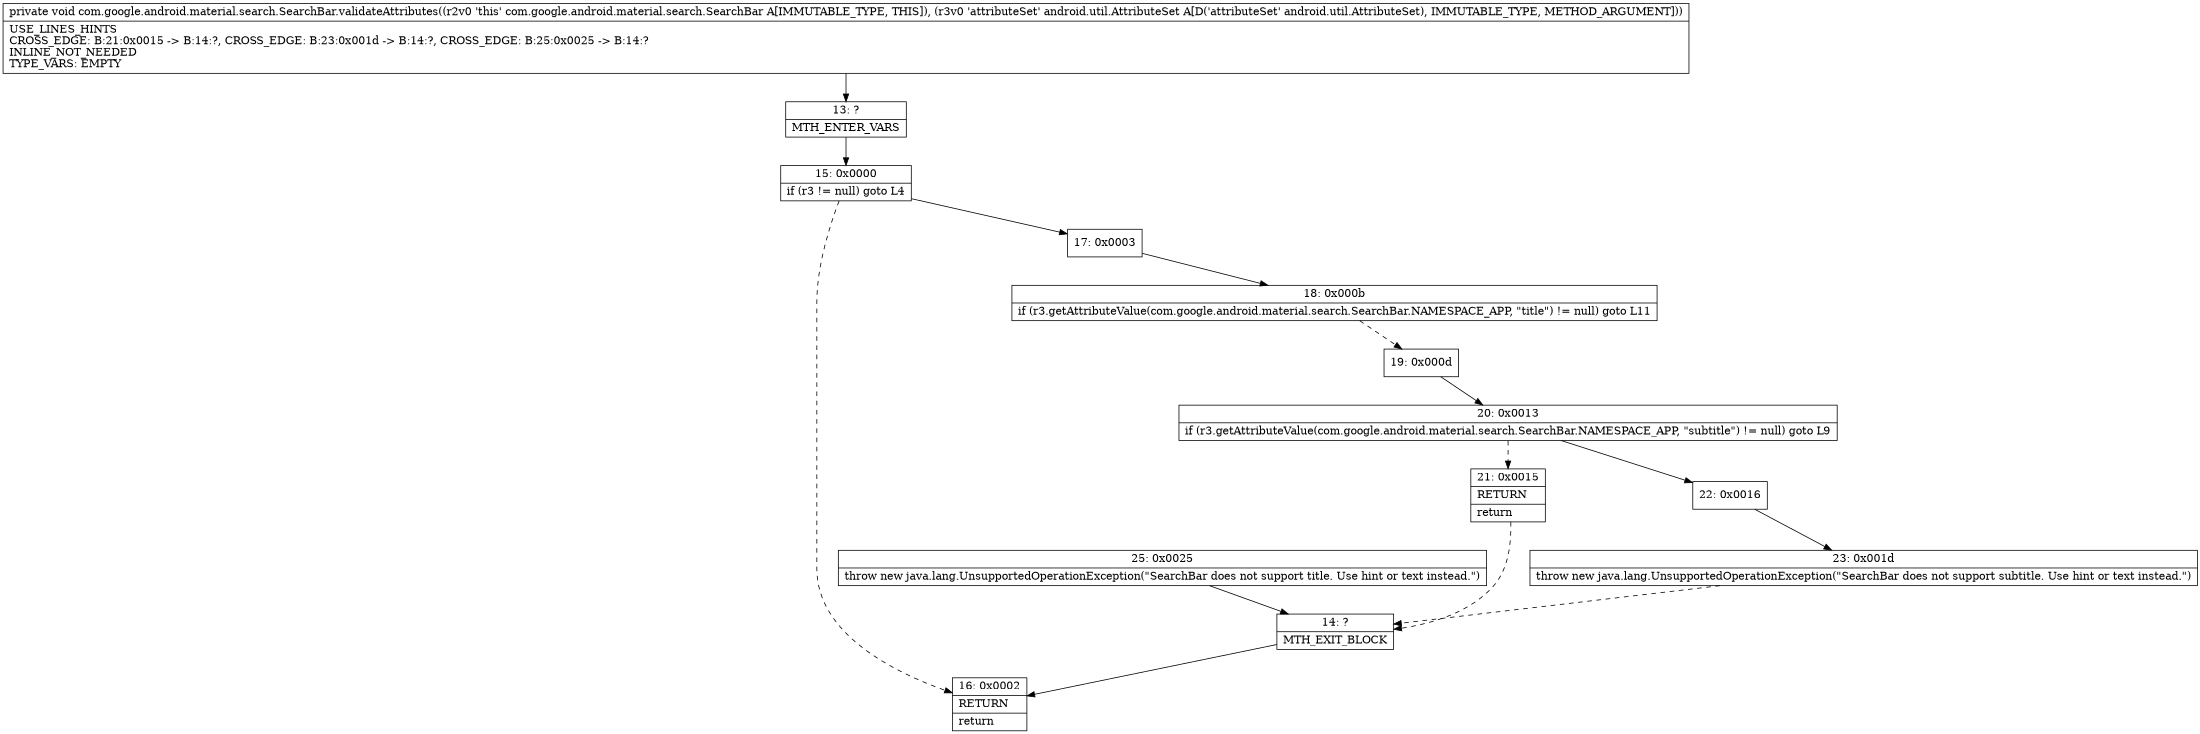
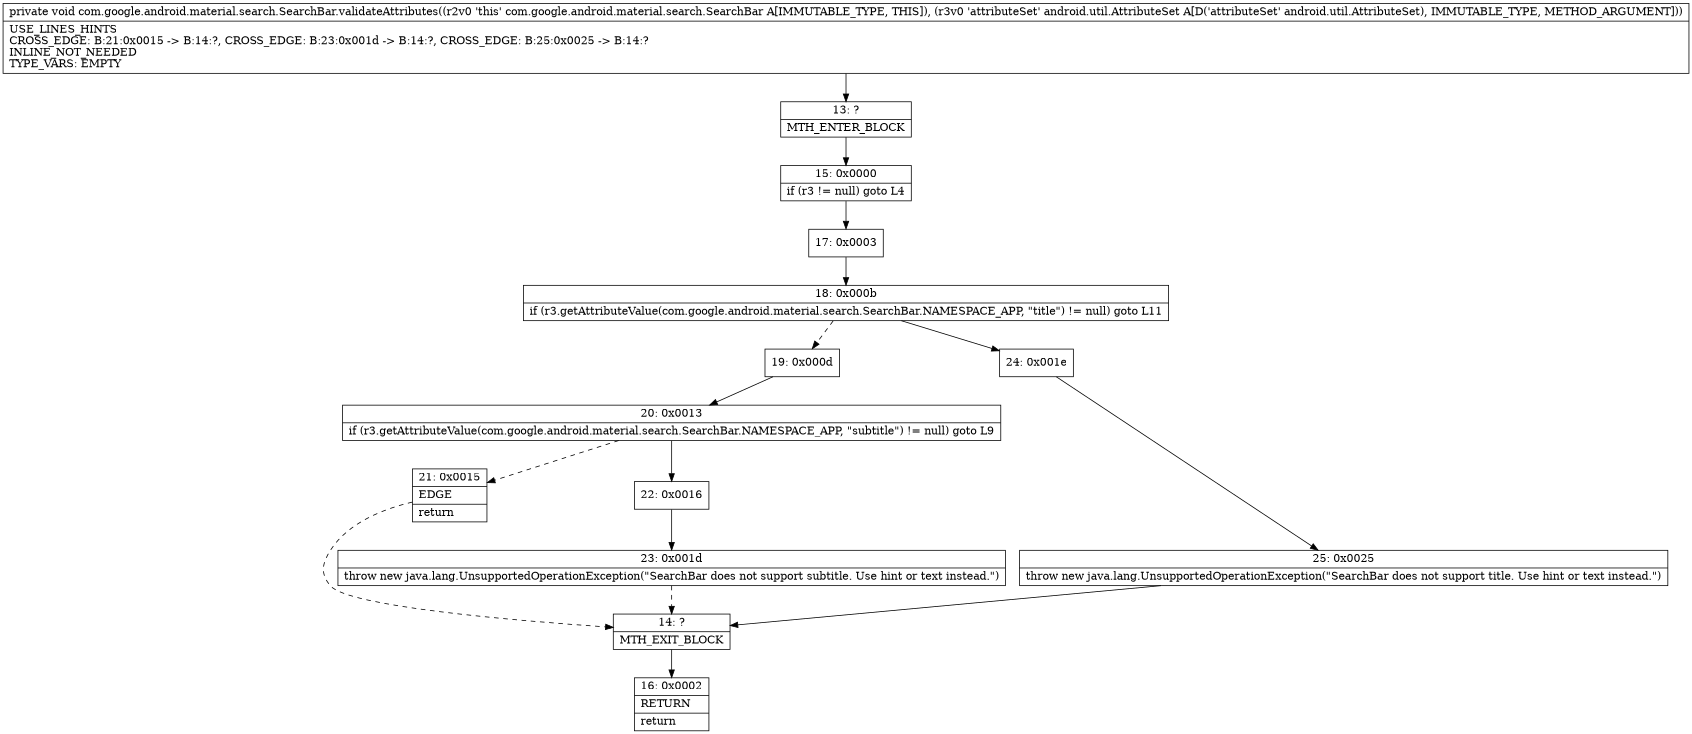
node "13: ?": text "MTH_ENTER_VARS" -> "MTH_ENTER_BLOCK"
node "24: 0x001e": added
edge "15: 0x0000" -> "16: 0x0002": removed
node "21: 0x0015": text "RETURN" -> "EDGE"
